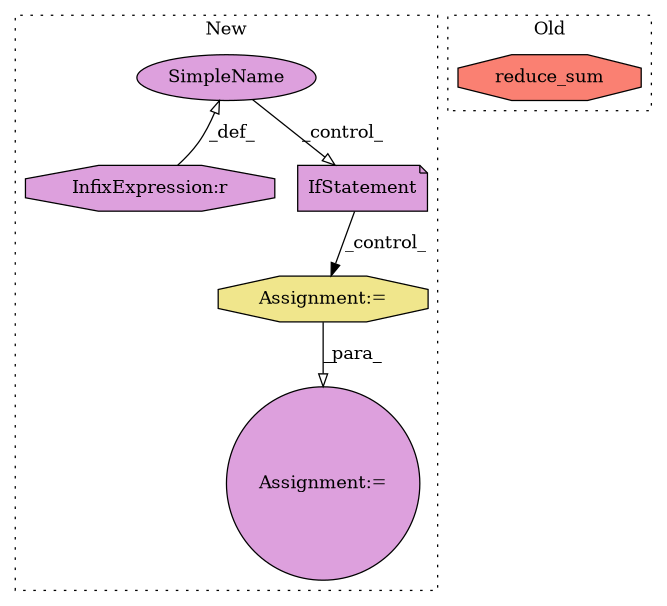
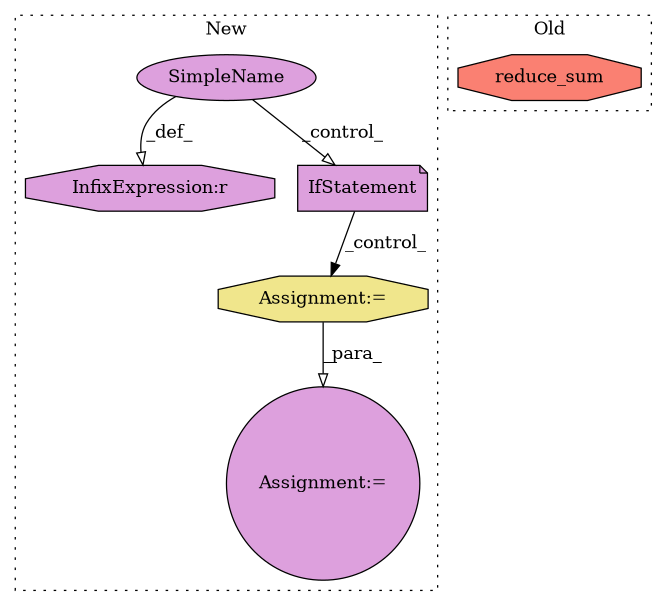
edge "InfixExpression:r" -> "SimpleName": reversed
